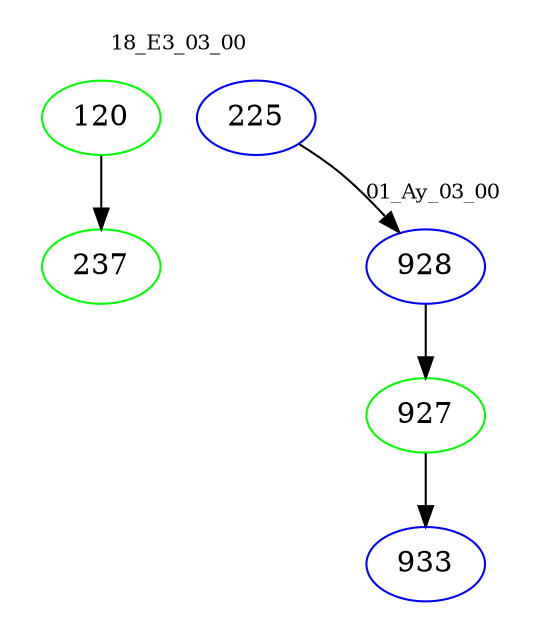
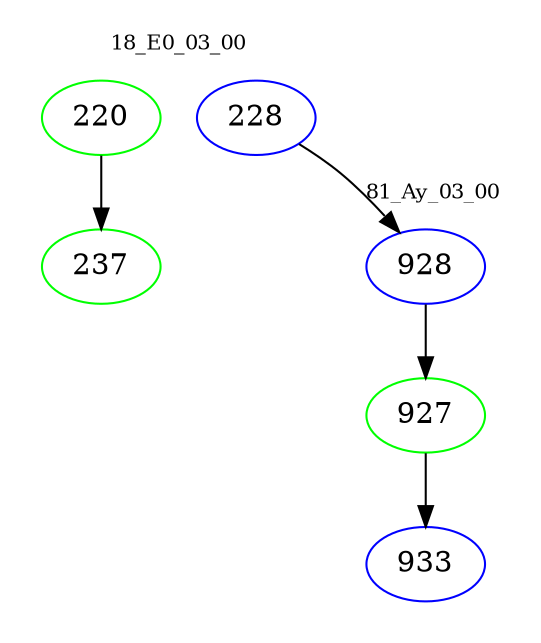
cluster "18_E3_03_00": label "18_E3_03_00" -> "18_E0_03_00"
node "120": label "120" -> "220"
node "225": label "225" -> "228"
cluster "01_Ay_03_00": label "01_Ay_03_00" -> "81_Ay_03_00"
